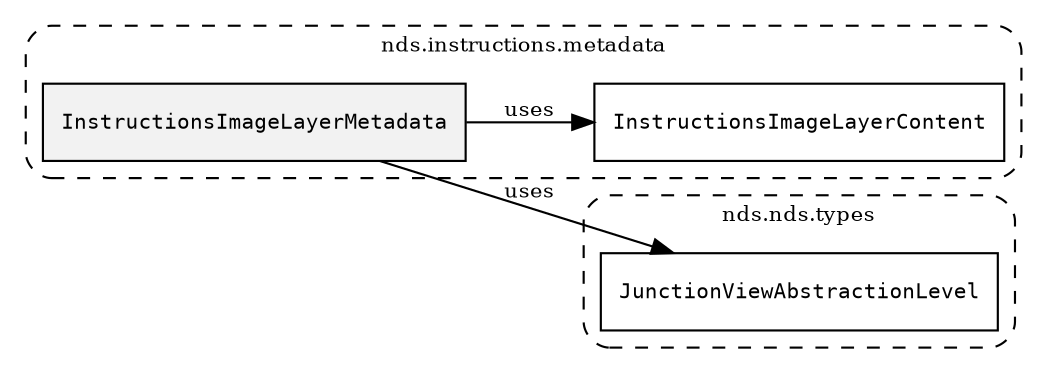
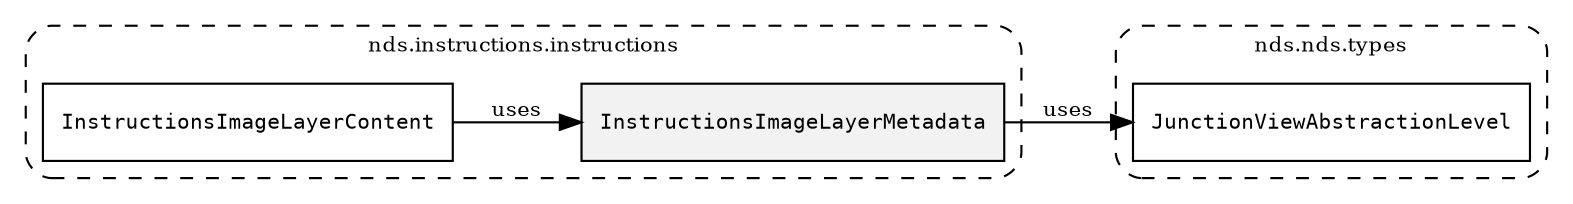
cluster "nds.instructions.metadata": label "nds.instructions.metadata" -> "nds.instructions.instructions"
edge "InstructionsImageLayerMetadata" -> "InstructionsImageLayerContent": reversed
